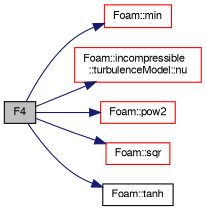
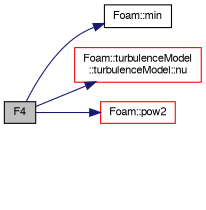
node "Foam::min": color red -> black
node "Foam::incompressible ::turbulenceModel::nu": label "Foam::incompressible ::turbulenceModel::nu" -> "Foam::turbulenceModel ::turbulenceModel::nu"
node "Foam::sqr": removed
node "Foam::tanh": removed
